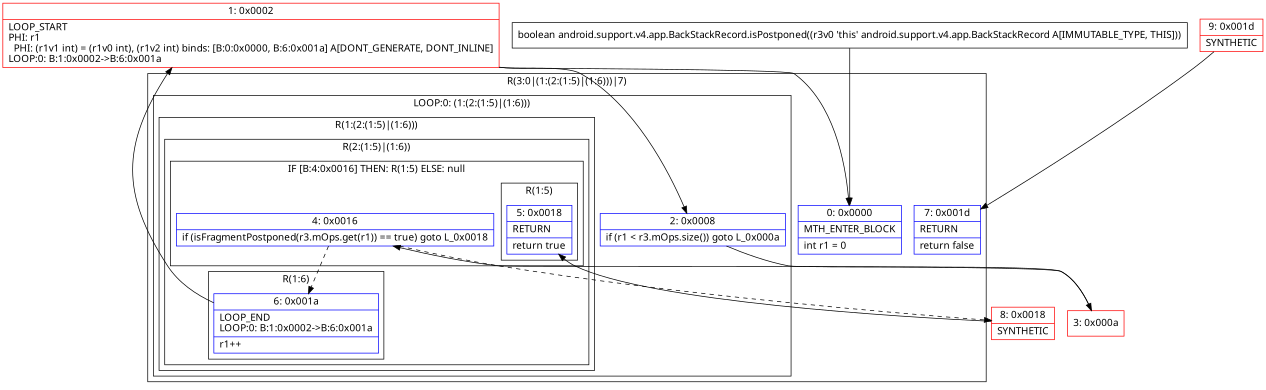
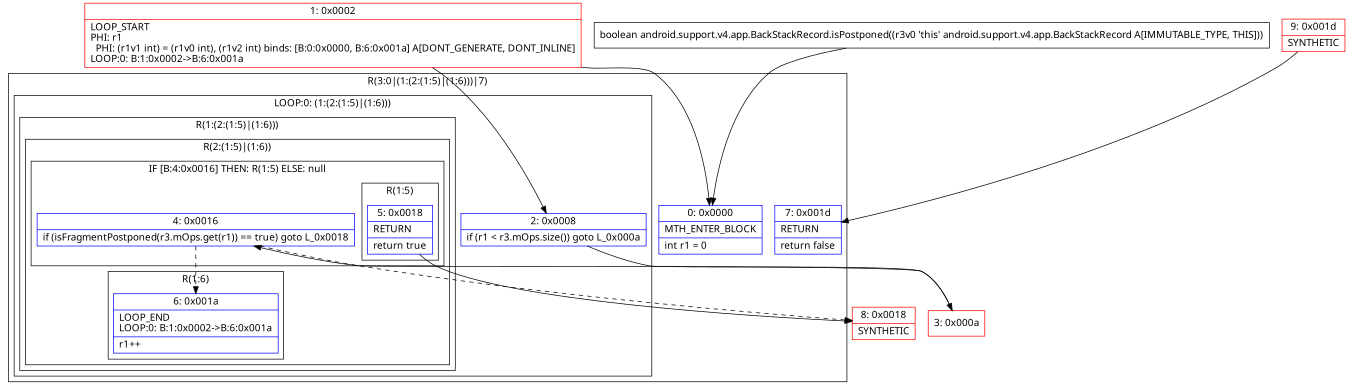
edge "6: 0x001a" -> "1: 0x0002": removed
edge "8: 0x0018" -> "5: 0x0018": reversed
